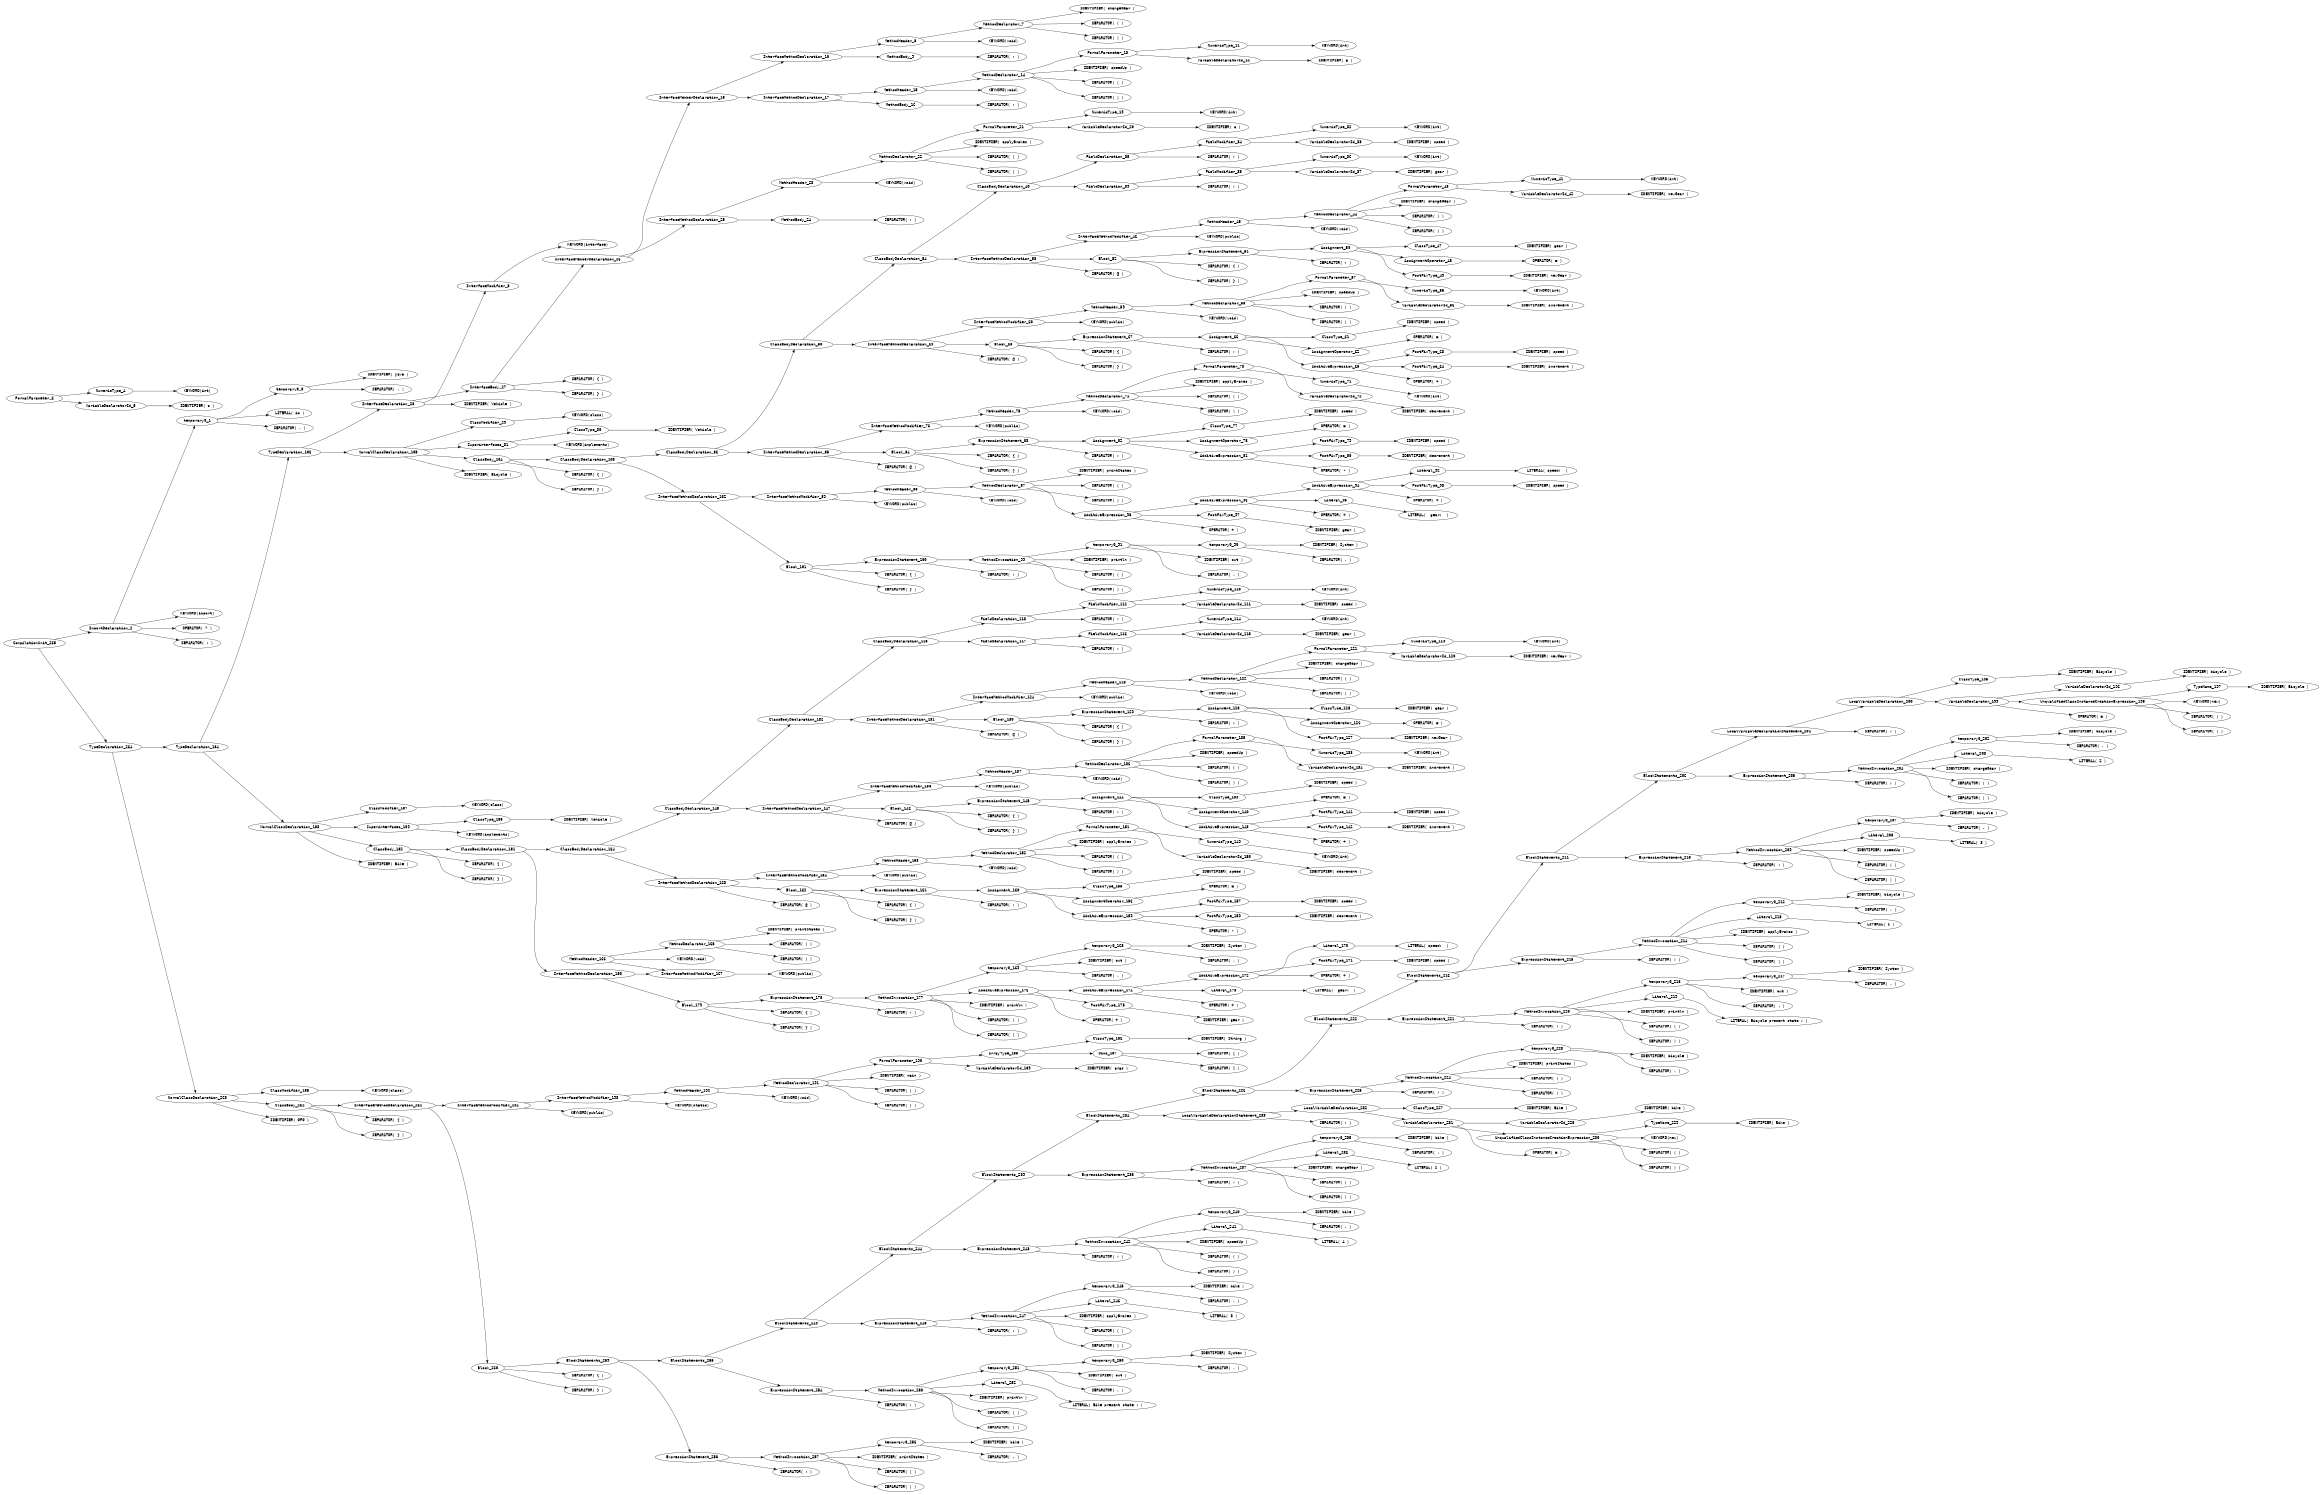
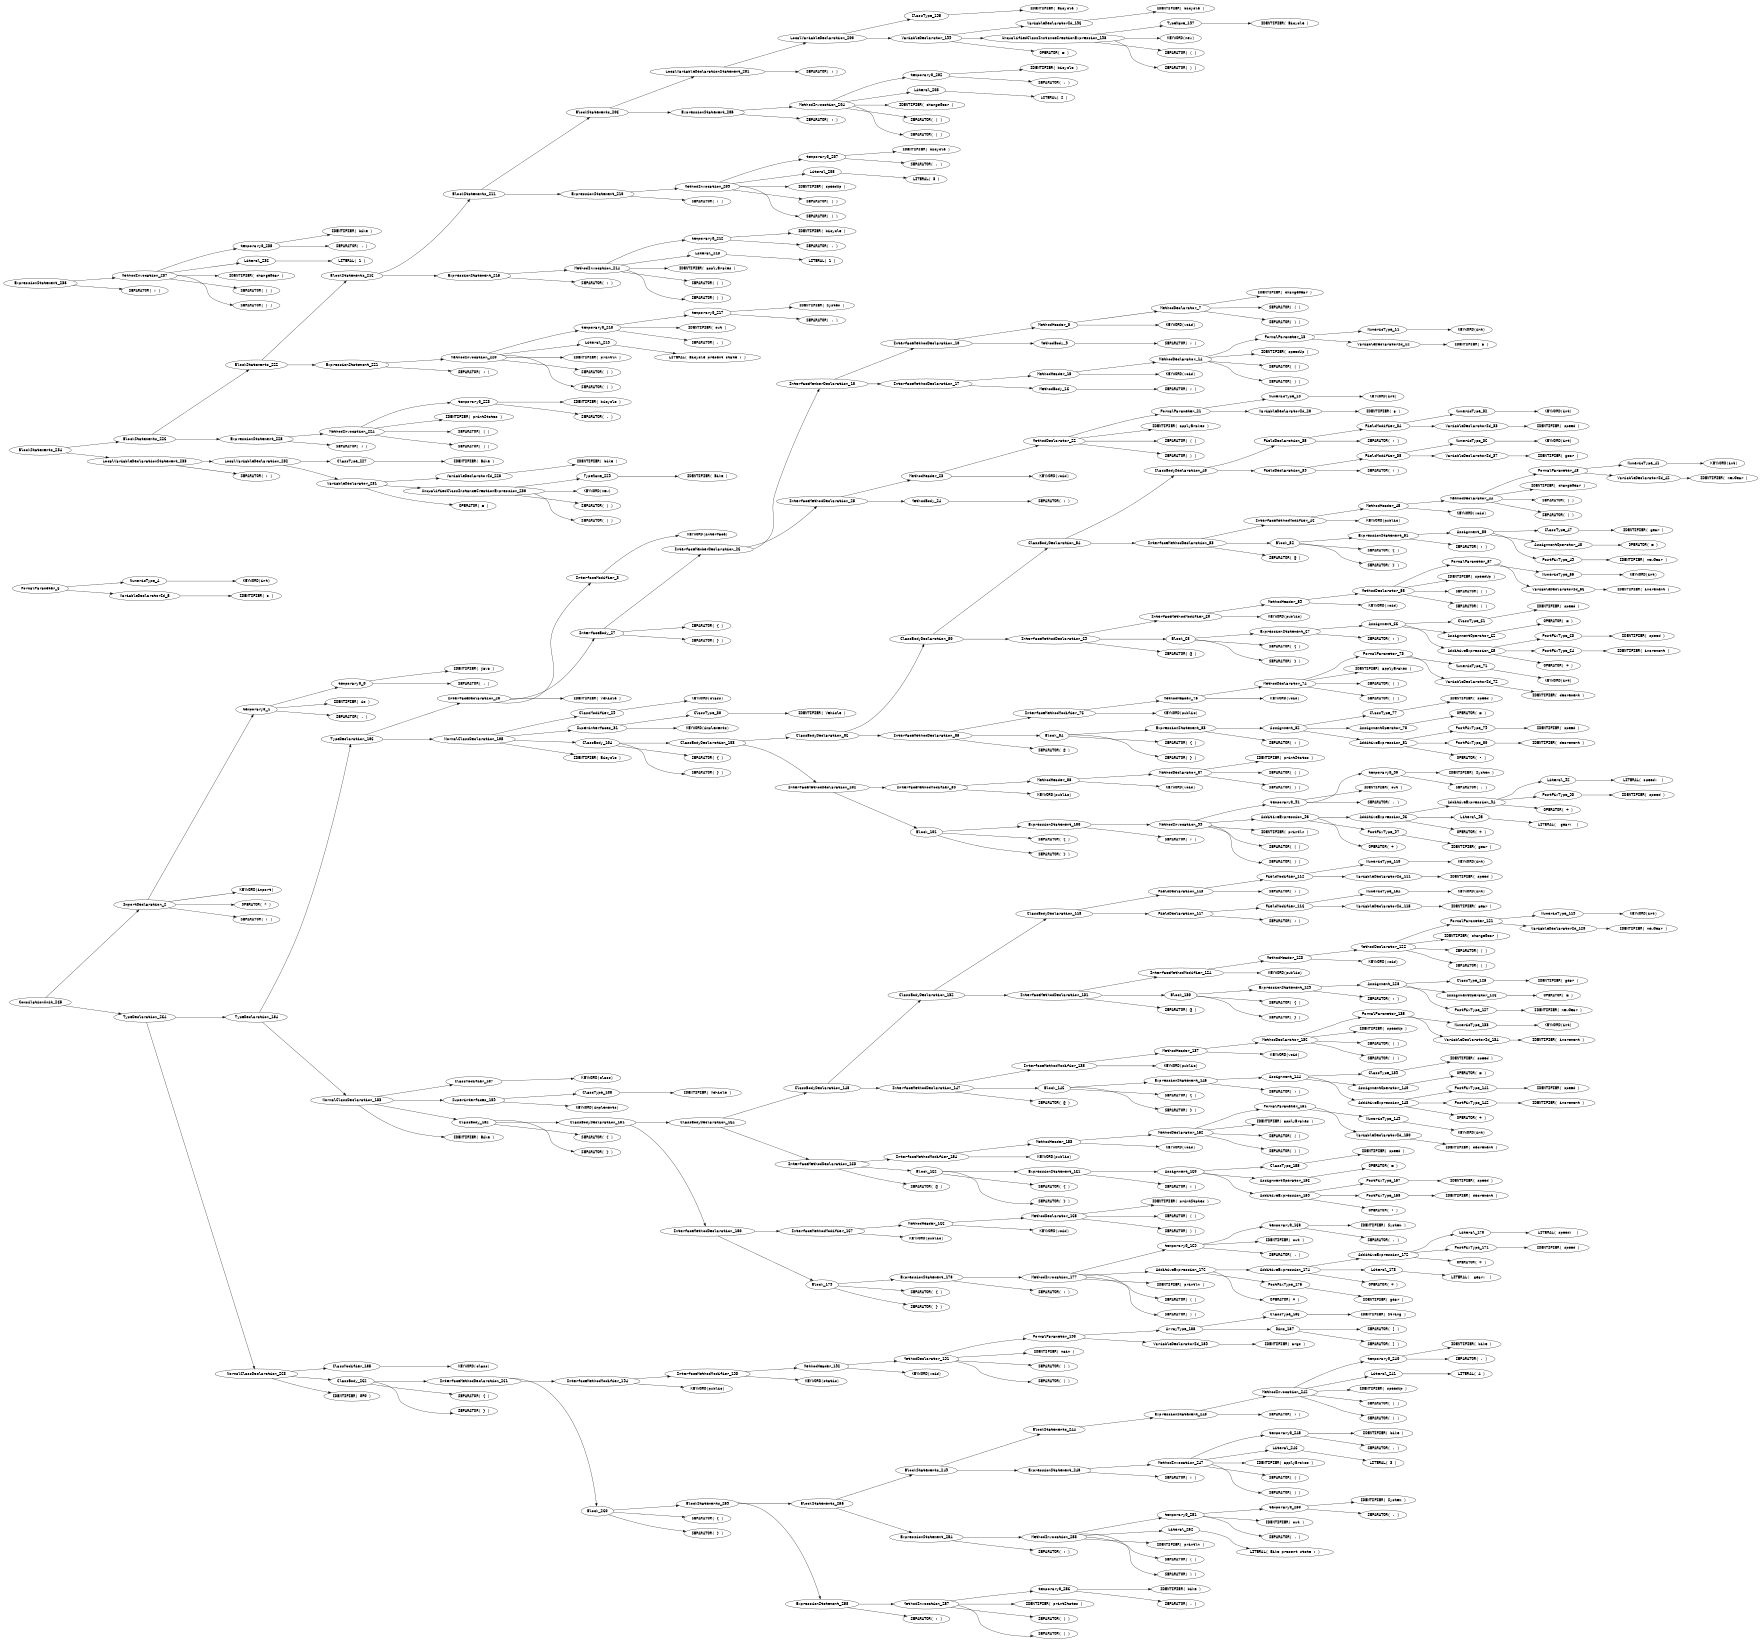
node "LITERAL( io )": label "LITERAL( io )" -> "IDENTIFIER( io )"
edge "MethodDeclarator_87" -> "AdditiveExpression_98": now "MethodInvocation_99" -> "AdditiveExpression_98"
node "NumericType_114": label "NumericType_114" -> "NumericType_154"
node "PostFixType_159": label "PostFixType_159" -> "PostFixType_158"
edge "MethodHeader_166" -> "InterfaceMethodModifier_167": reversed
node "BlockStatements_239": removed
